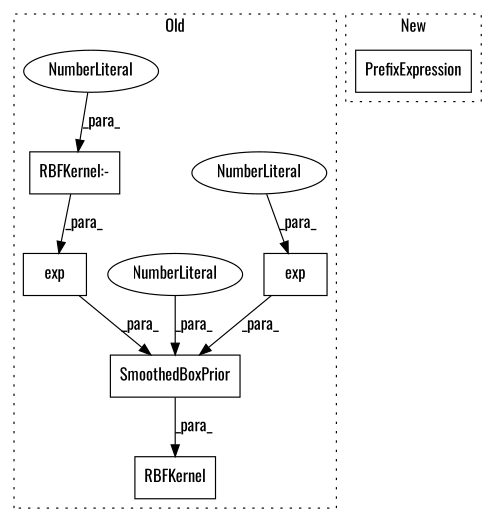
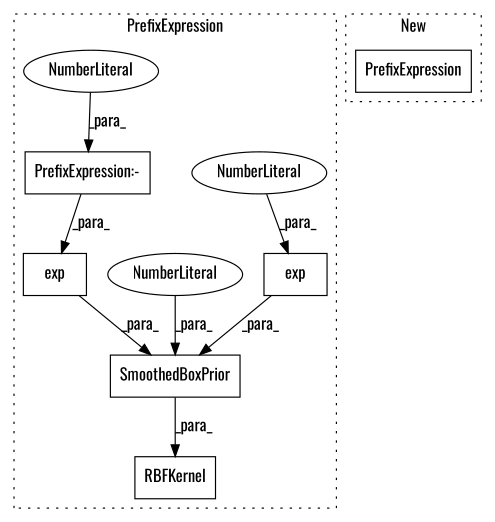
cluster "Old": label "Old" -> "PrefixExpression"
node "RBFKernel:-": label "RBFKernel:-" -> "PrefixExpression:-"
